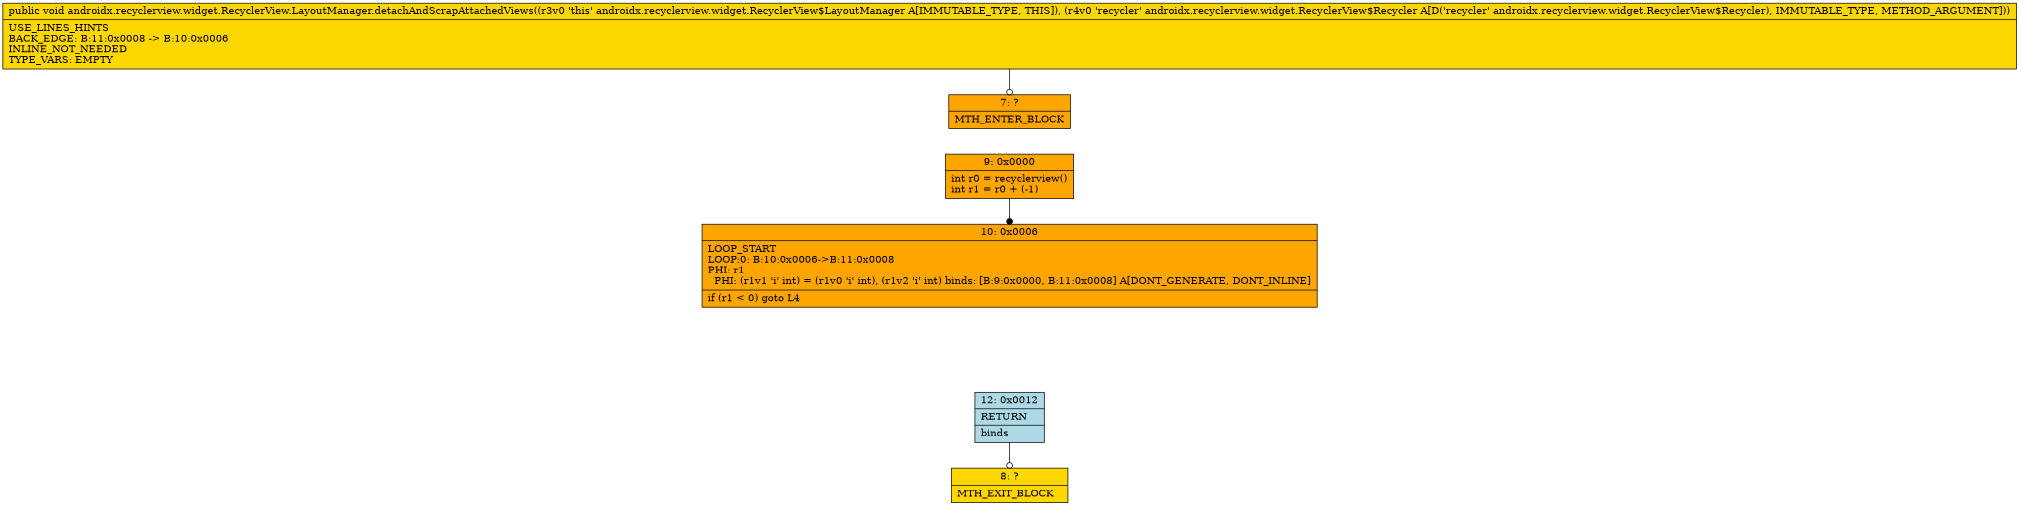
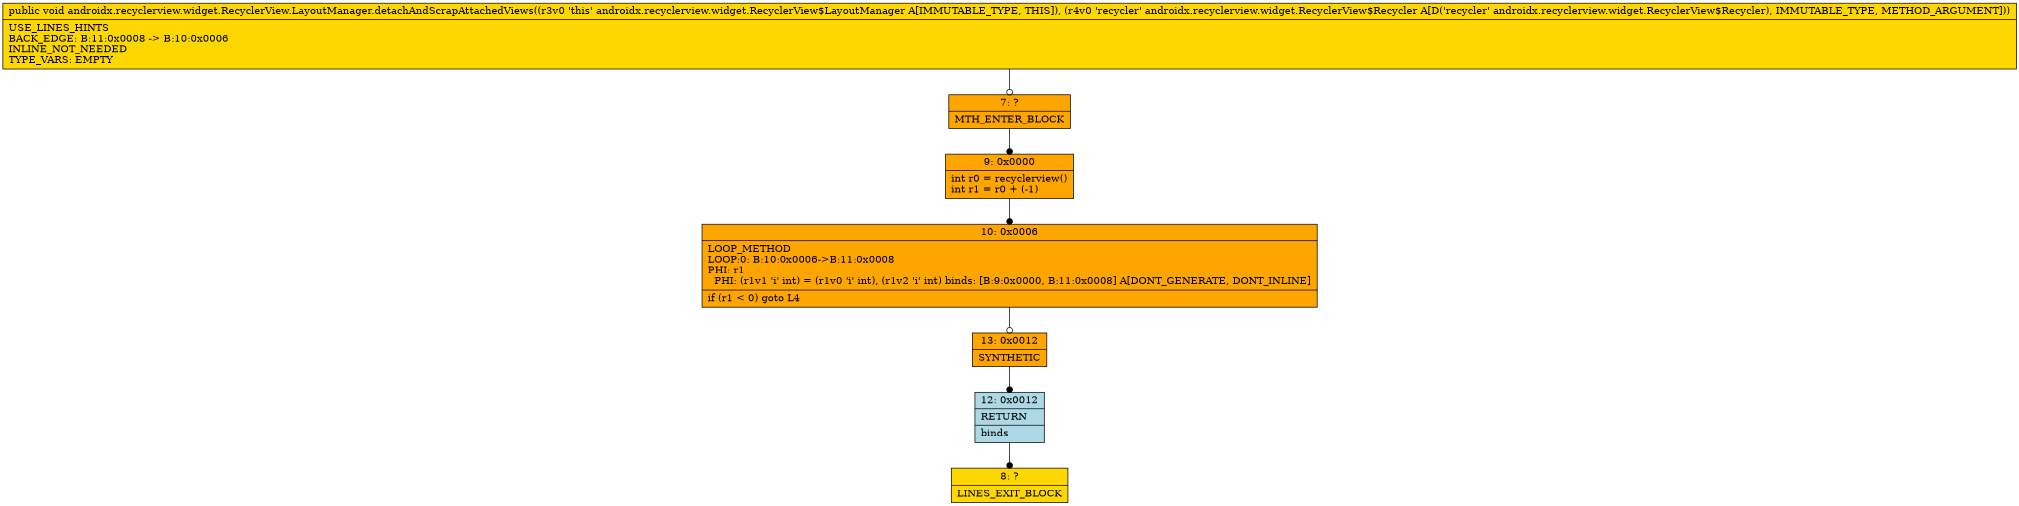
edge "7: ?" -> "9: 0x0000": added
node "10: 0x0006": text "LOOP_START" -> "LOOP_METHOD"
node "13: 0x0012": added
edge "12: 0x0012" -> "8: ?": arrowhead odot -> dot
node "8: ?": text "MTH_EXIT_BLOCK" -> "LINES_EXIT_BLOCK"
